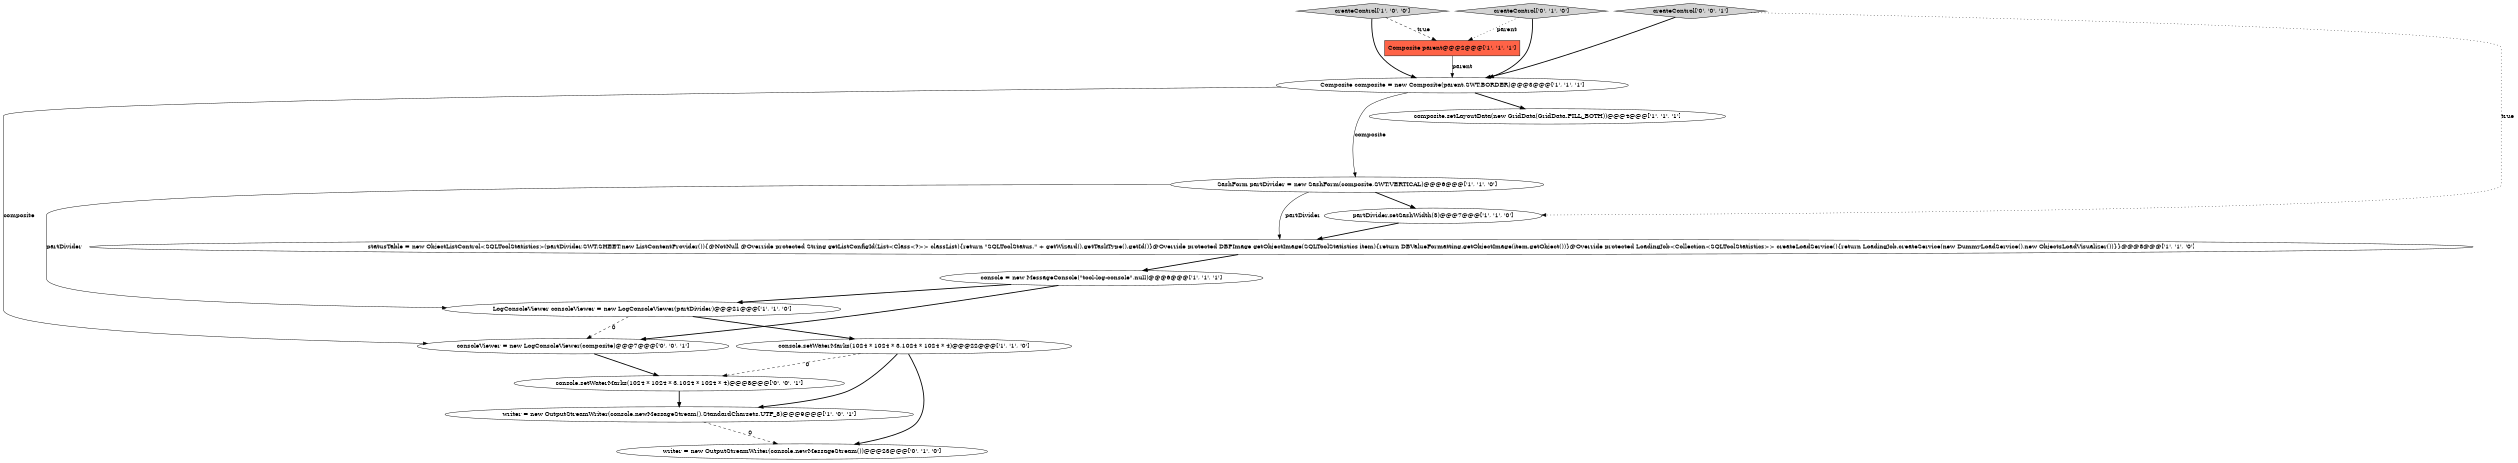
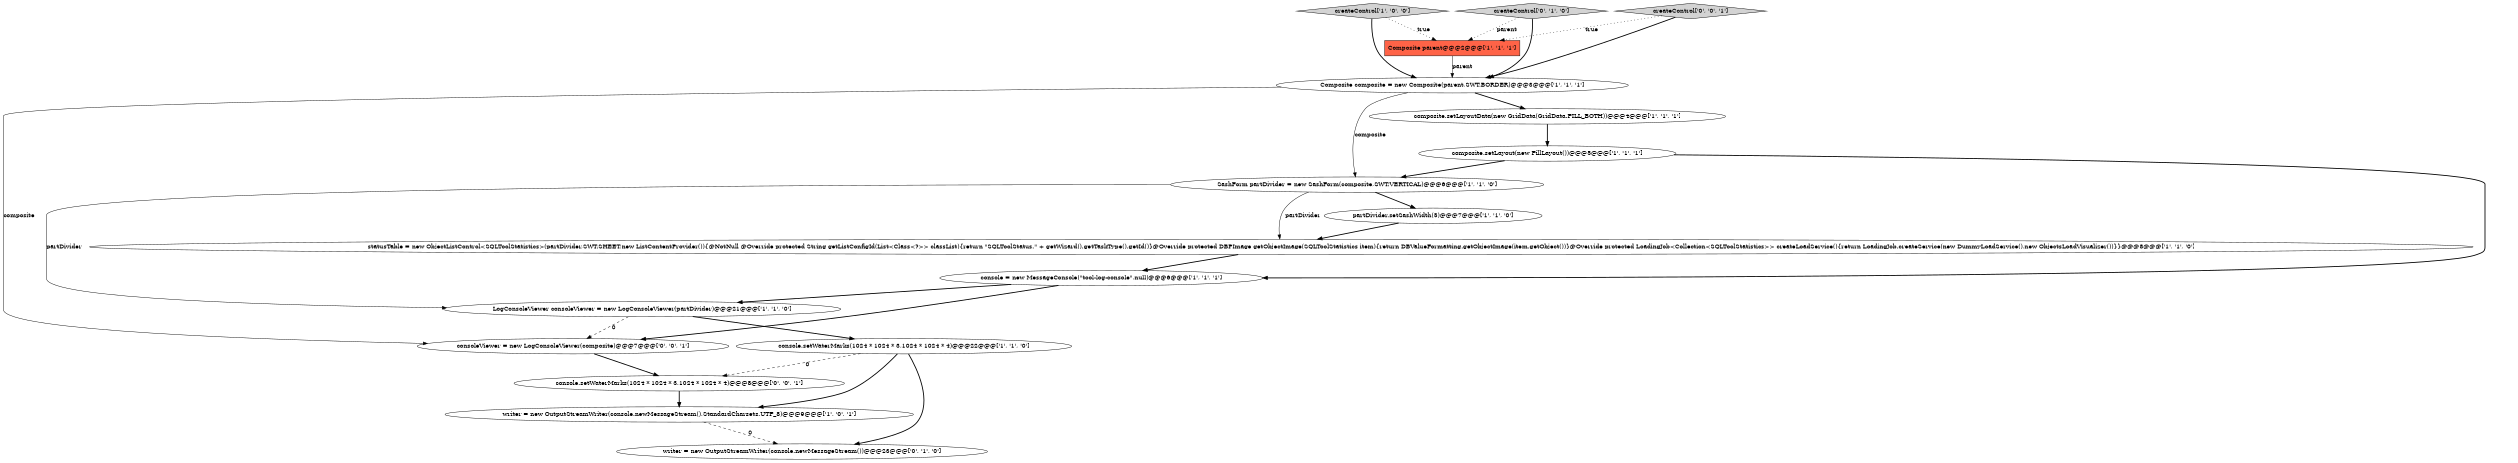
edge "createControl['1', '0', '0']" -> "Composite parent@@@2@@@['1', '1', '1']": style dashed -> dotted
node "composite.setLayout(new FillLayout())@@@5@@@['1', '1', '1']": added
edge "createControl['0', '0', '1']" -> "partDivider.setSashWidth(5)@@@7@@@['1', '1', '0']": now "createControl['0', '0', '1']" -> "Composite parent@@@2@@@['1', '1', '1']"
